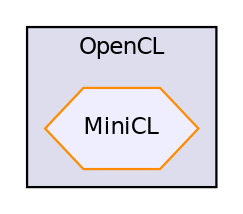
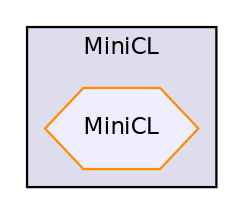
cluster "OpenCL": label "OpenCL" -> "MiniCL"
